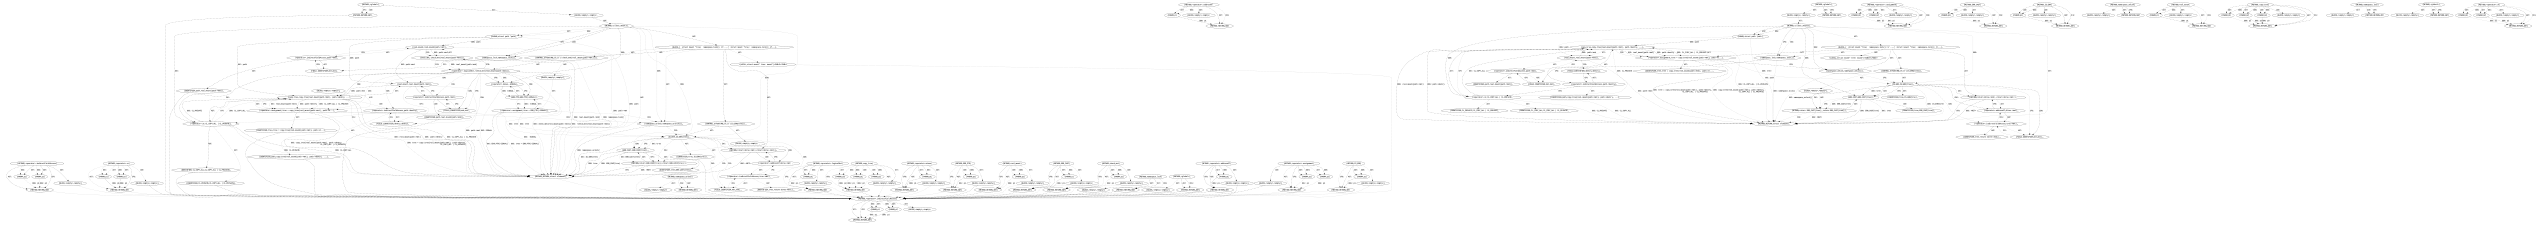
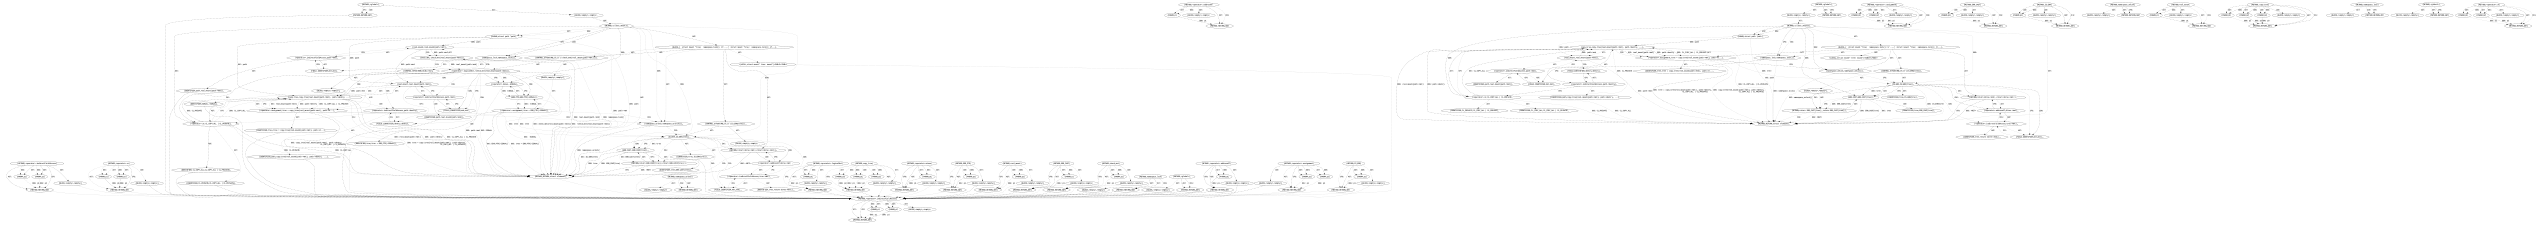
node "(CONTROL_STRUCTURE,ELSE,else)": added
node "(IDENTIFIER,EINVAL,-EINVAL)": added
node "(IDENTIFIER,tree,tree = ERR_PTR(-EINVAL))": added
